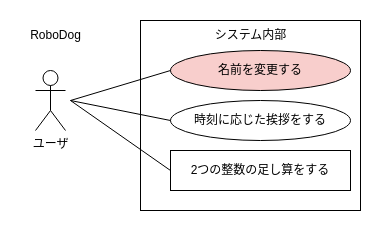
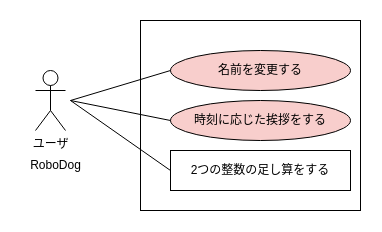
node "RoboDog": moved (56, 36) -> (56, 166)
node "システム内部": removed
node "時刻に応じた挨拶をする": fillcolor #ffffff -> #f8cecc
